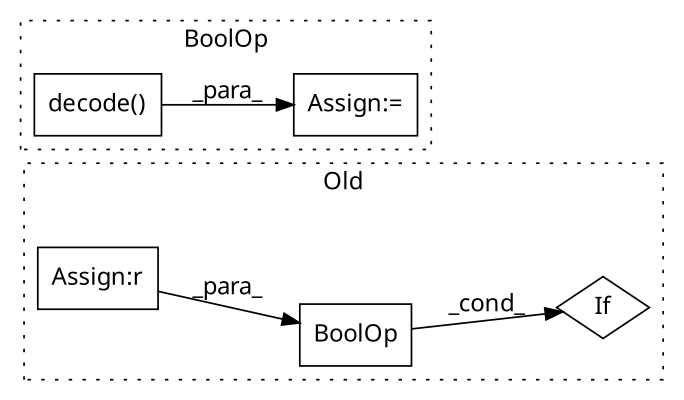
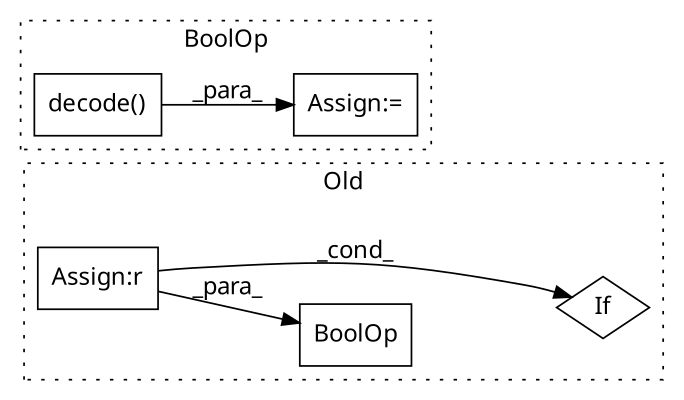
edge "BoolOp" -> "If": now "Assign:r" -> "If"
